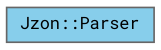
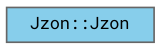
node "Jzon::Parser": label "Jzon::Parser" -> "Jzon::Jzon"
